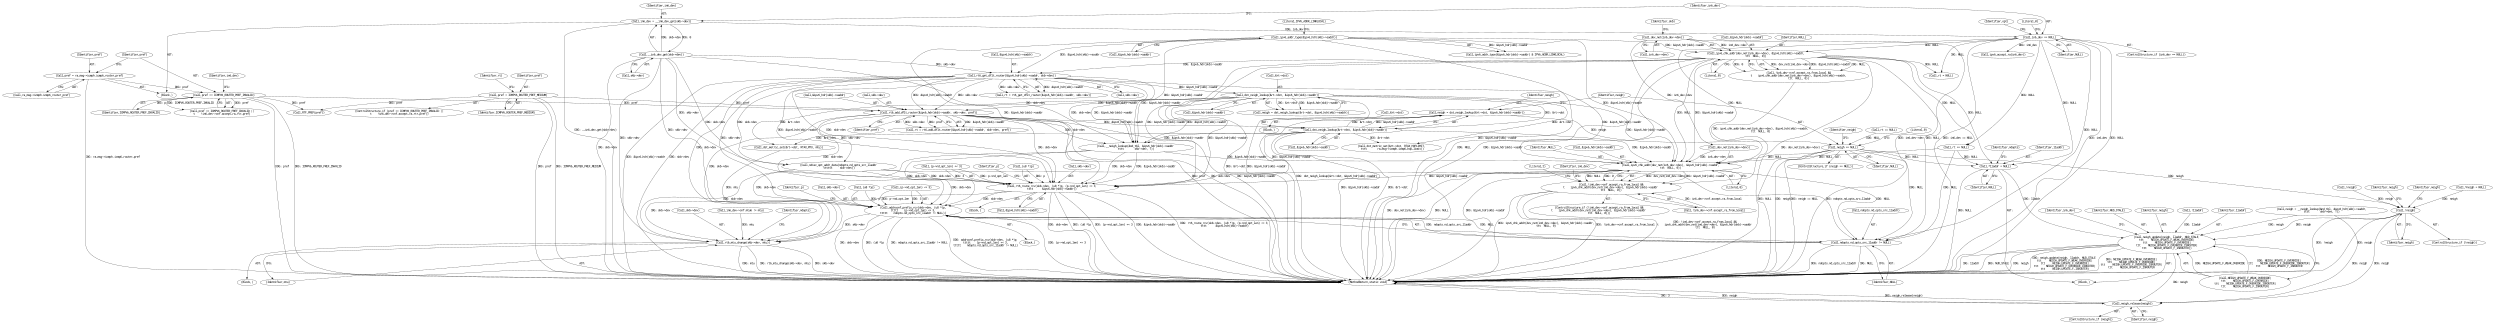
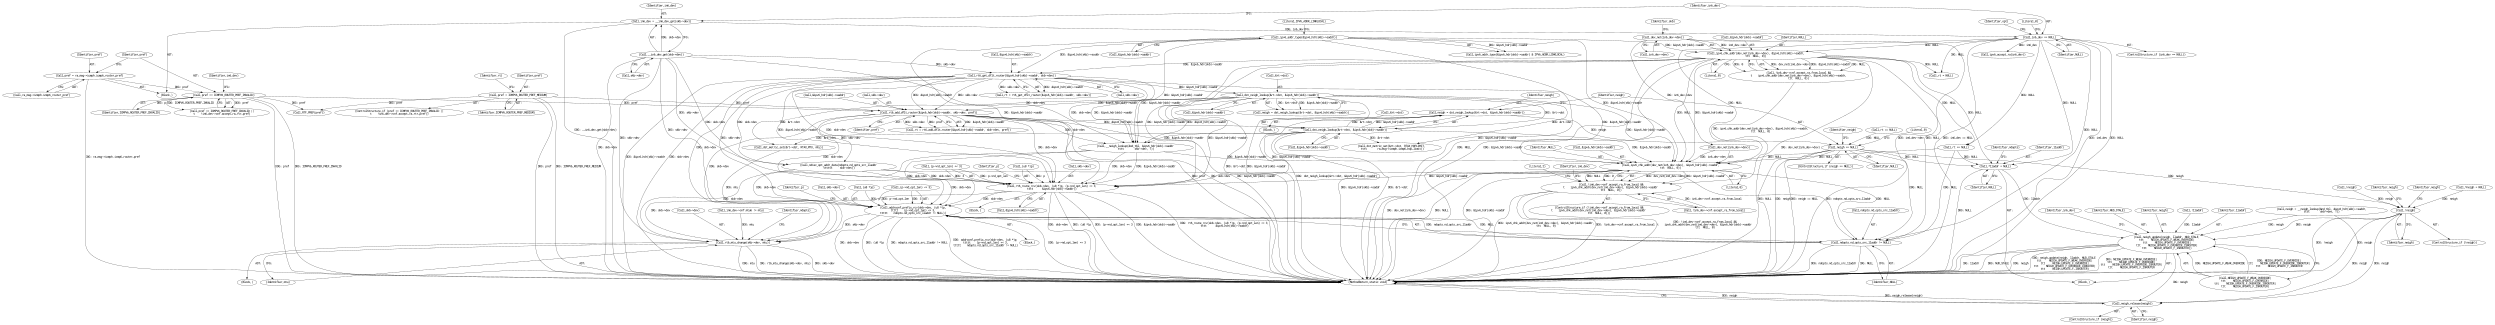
edge "(Call,in6_dev = __in6_dev_get(skb->dev))" -> "(Call,__in6_dev_get(skb->dev))": label "DDG: 0" -> "CFG: "
edge "(MethodReturn,static void)" -> "(Call,neigh_release(neigh))": label "DDG: 3" -> "CFG: "
